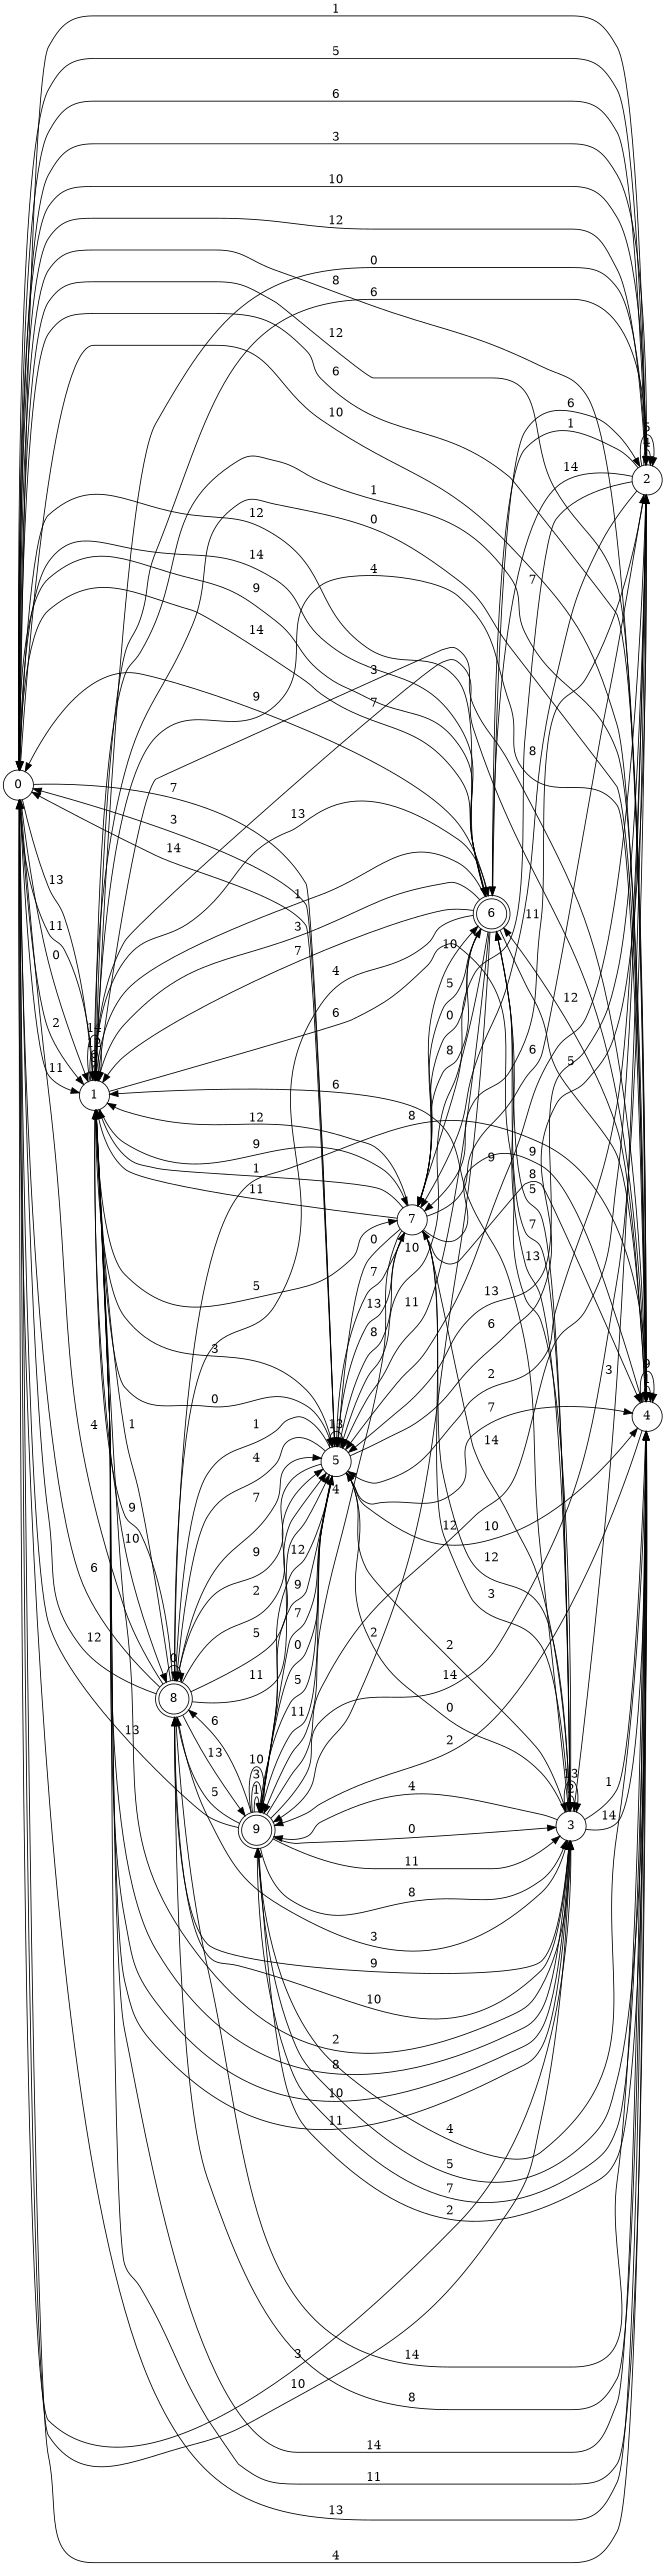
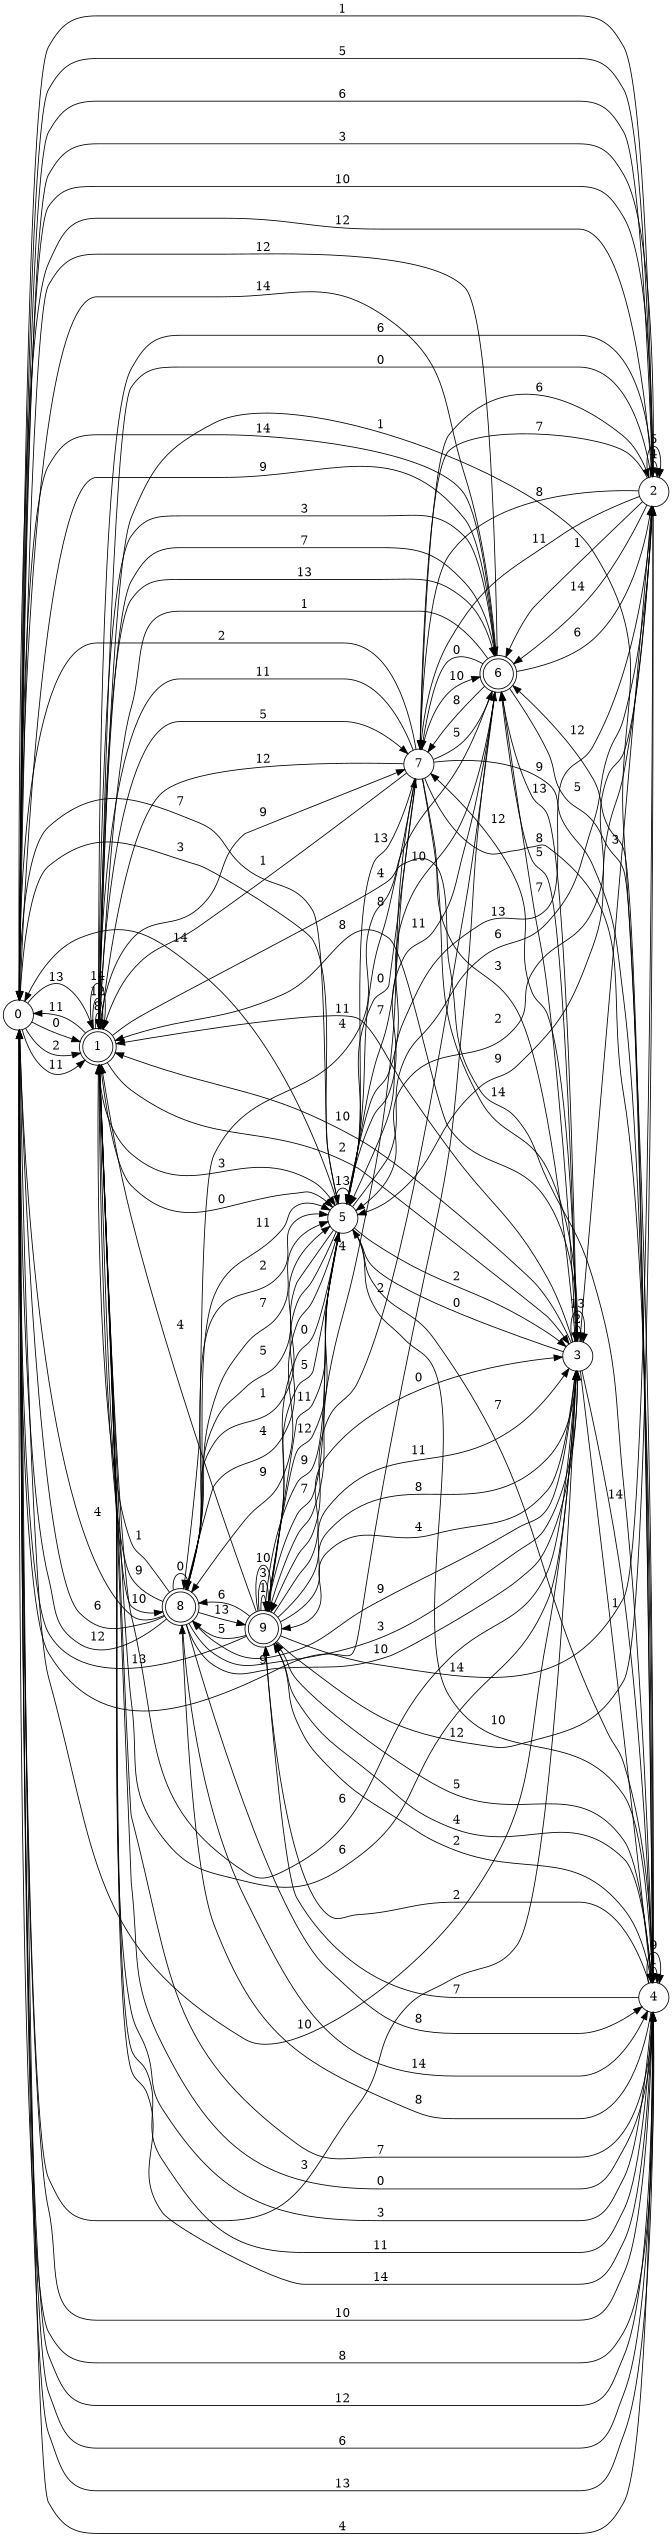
edge "7" -> "0": added, label "2"
node "1": shape circle -> doublecircle
edge "9" -> "1": added, label "4"
